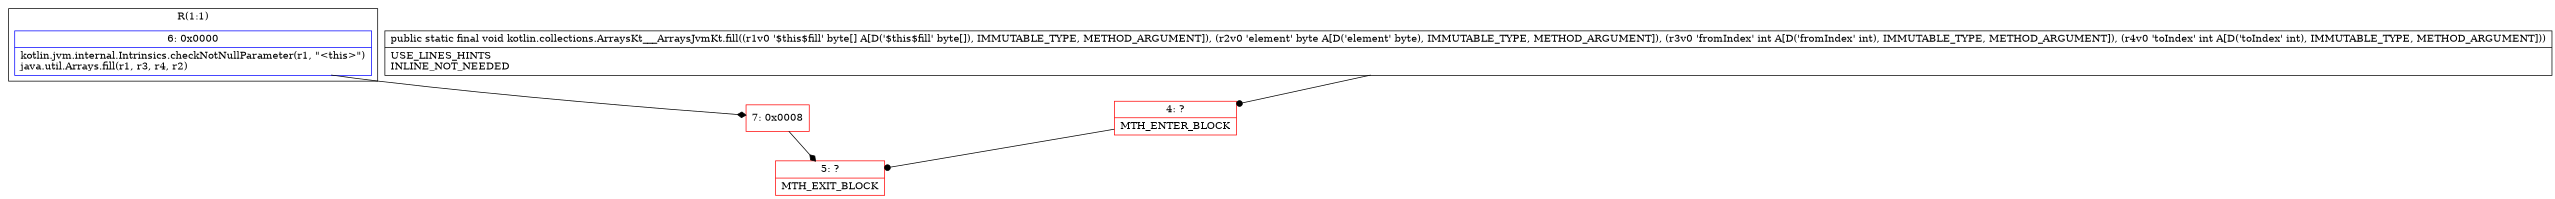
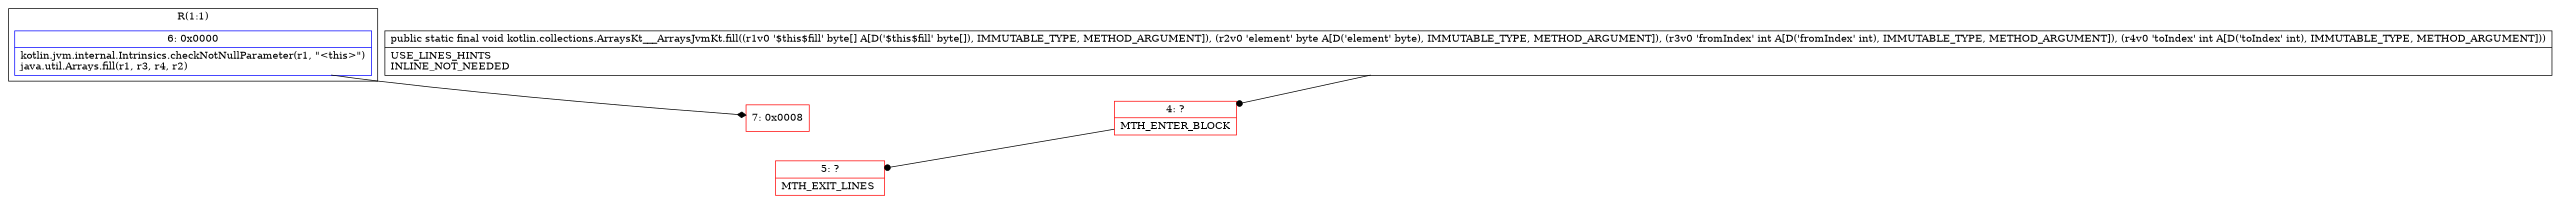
edge "7: 0x0008" -> "5: ?": removed
node "5: ?": text "MTH_EXIT_BLOCK" -> "MTH_EXIT_LINES"
